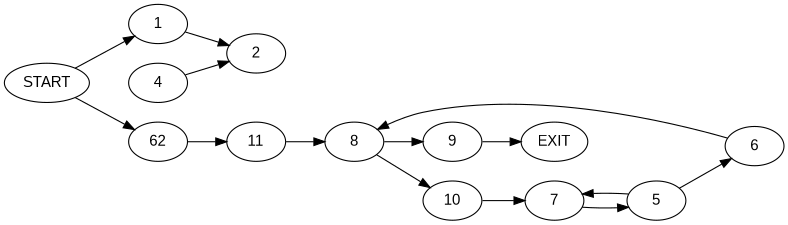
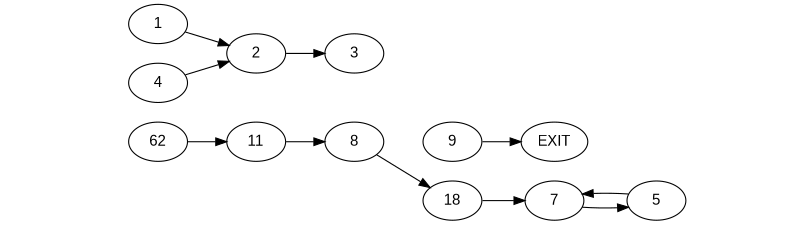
node "3": added
node "START": removed
edge "8" -> "9": removed
node "6": removed
node "10": label "10" -> "18"
